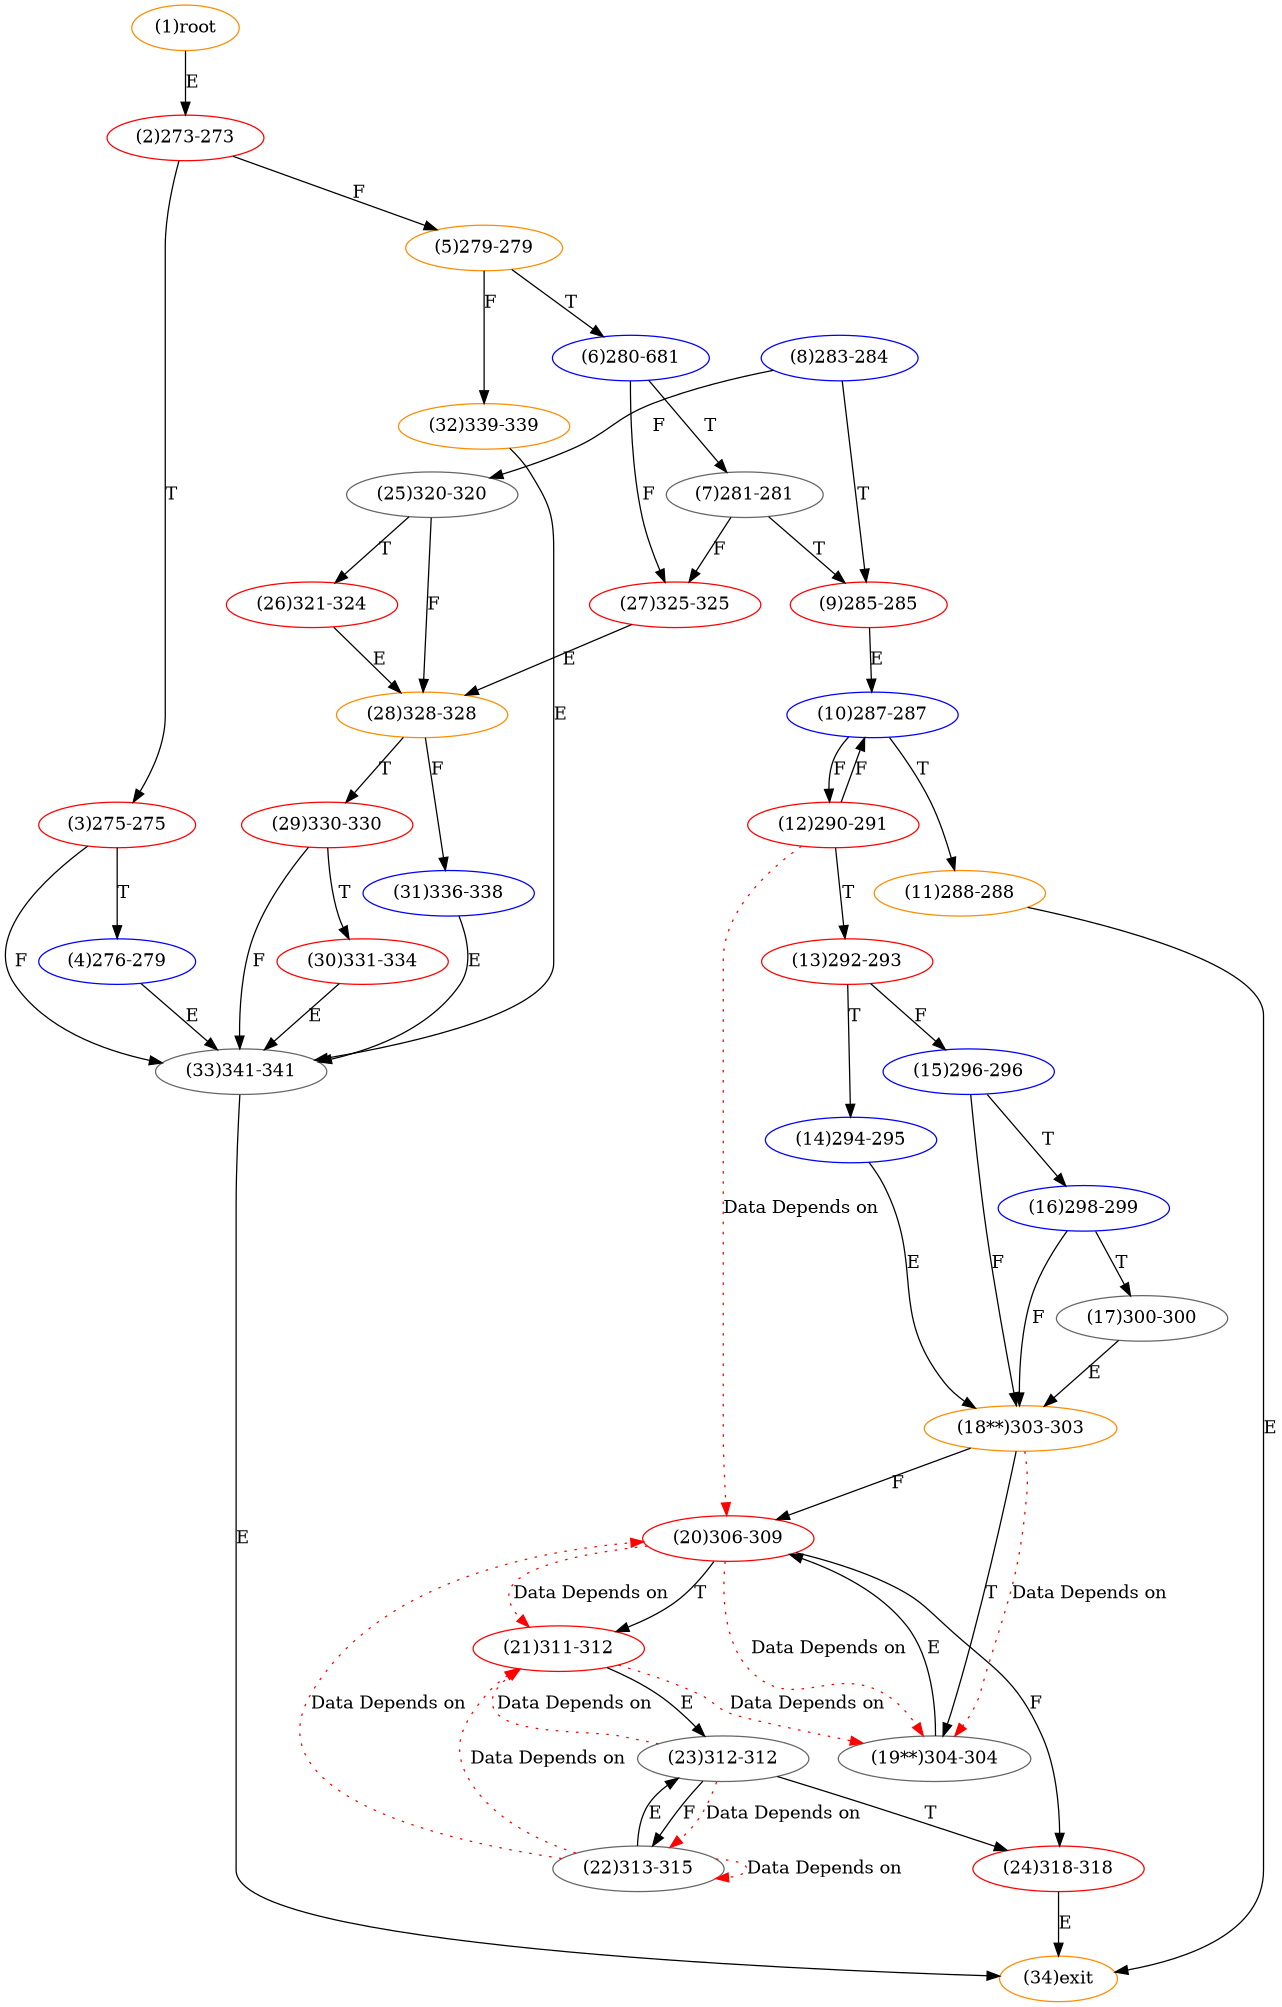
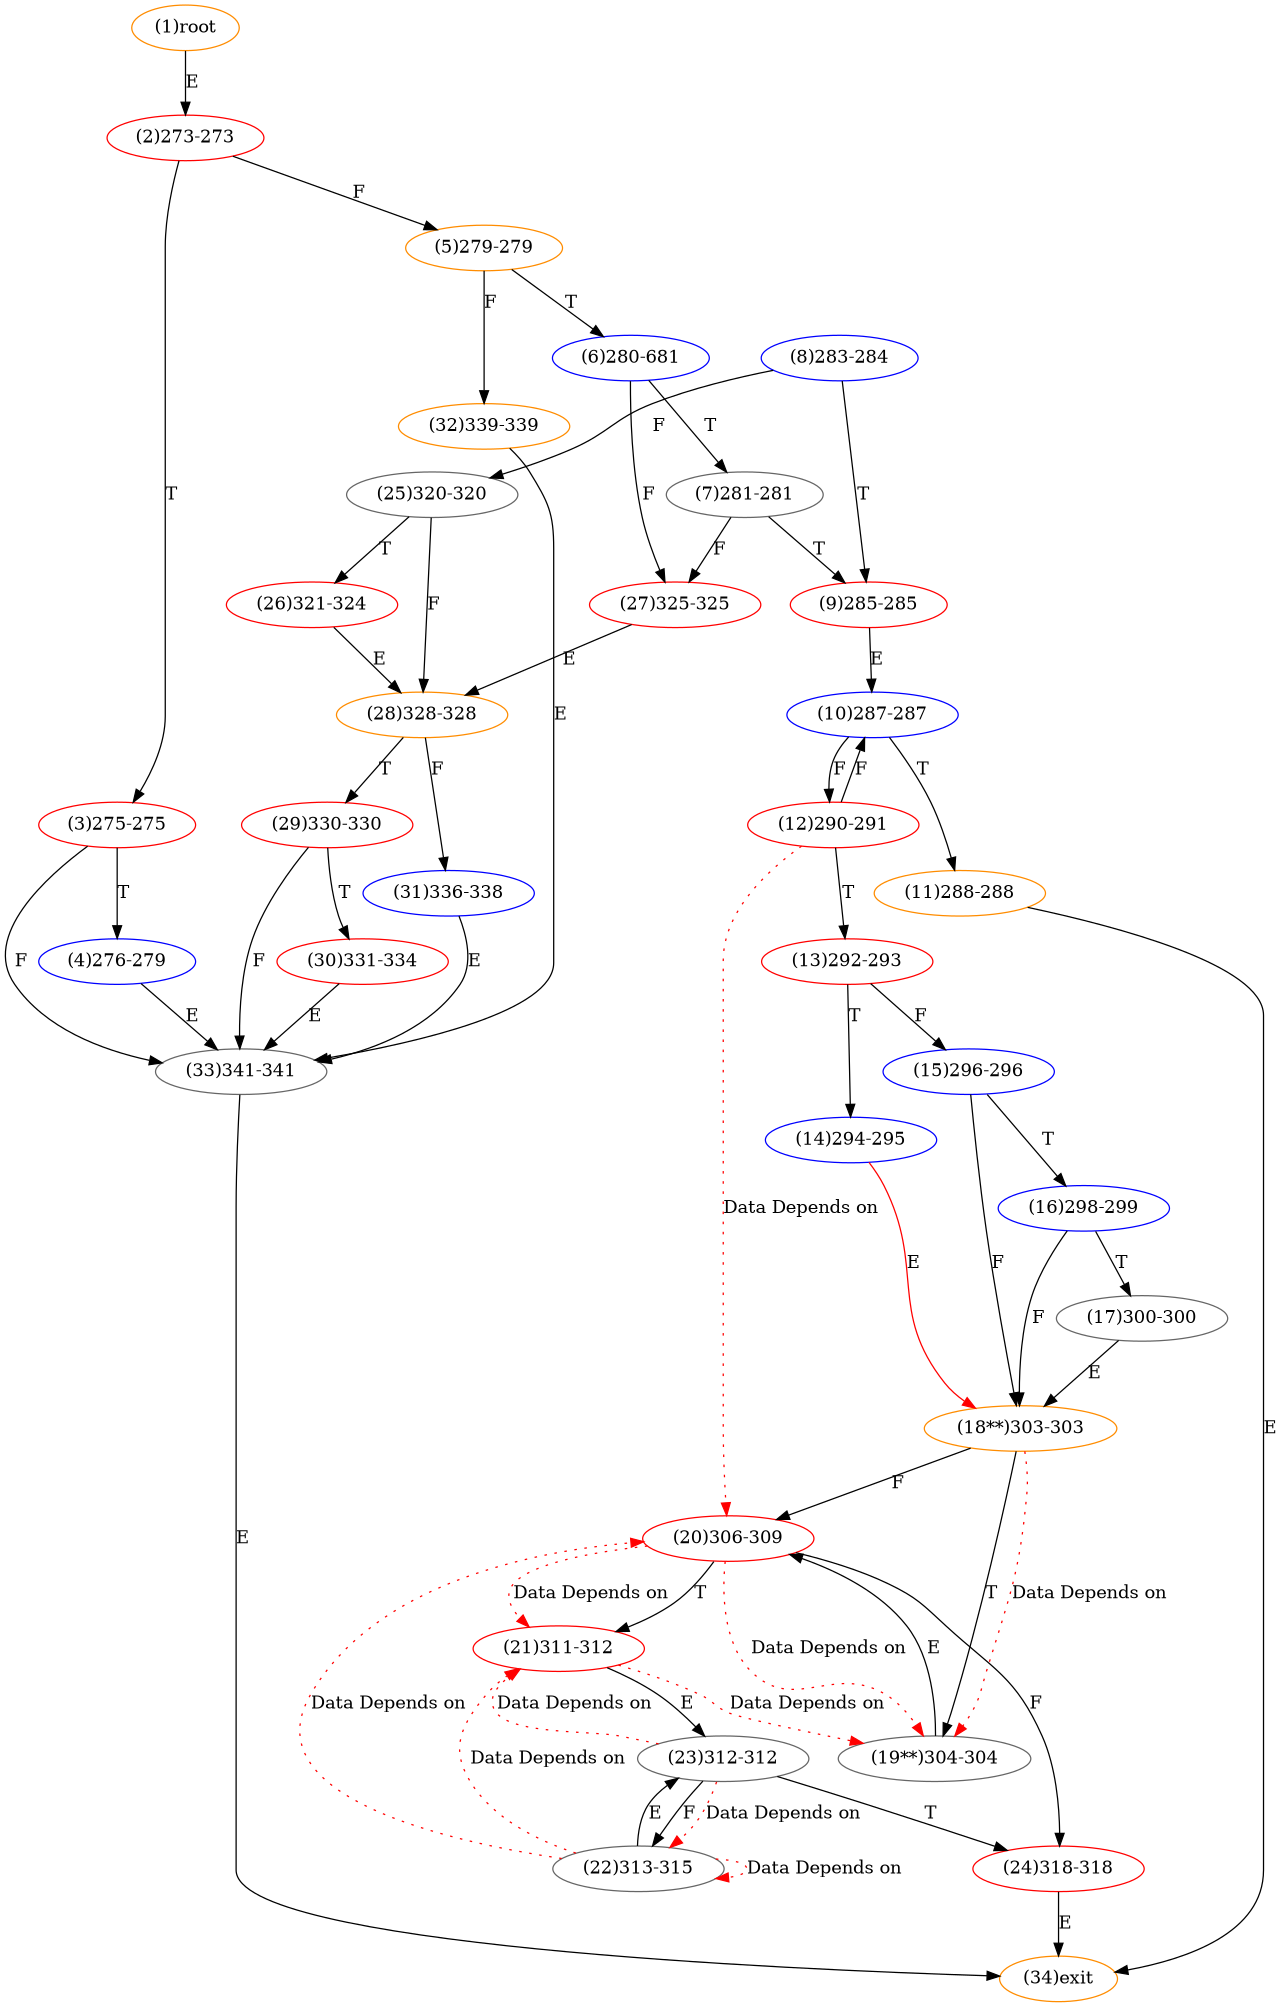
edge "(14)294-295" -> "(18**)303-303": color black -> red
